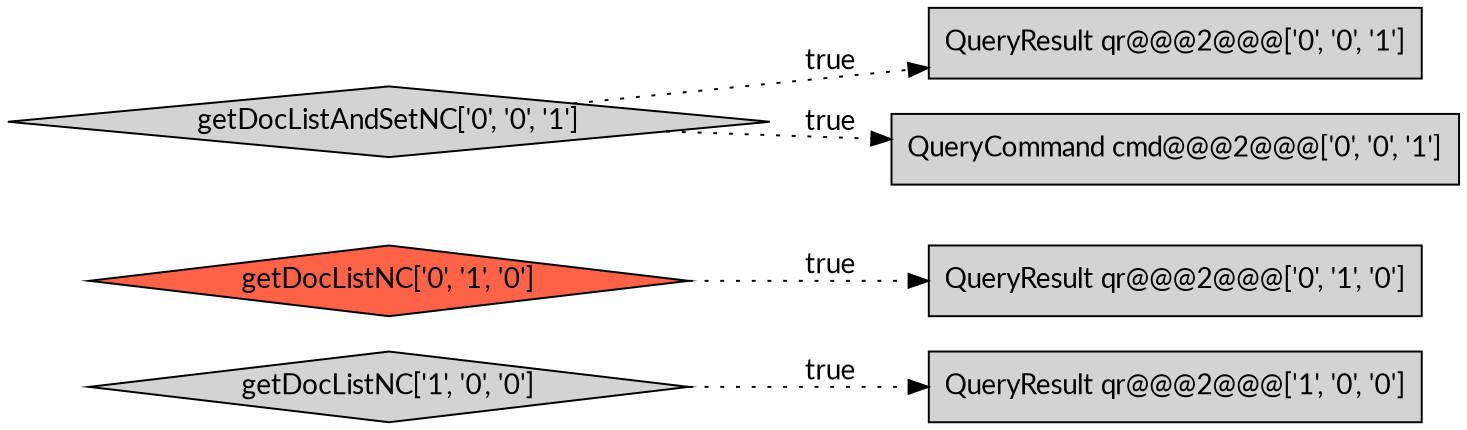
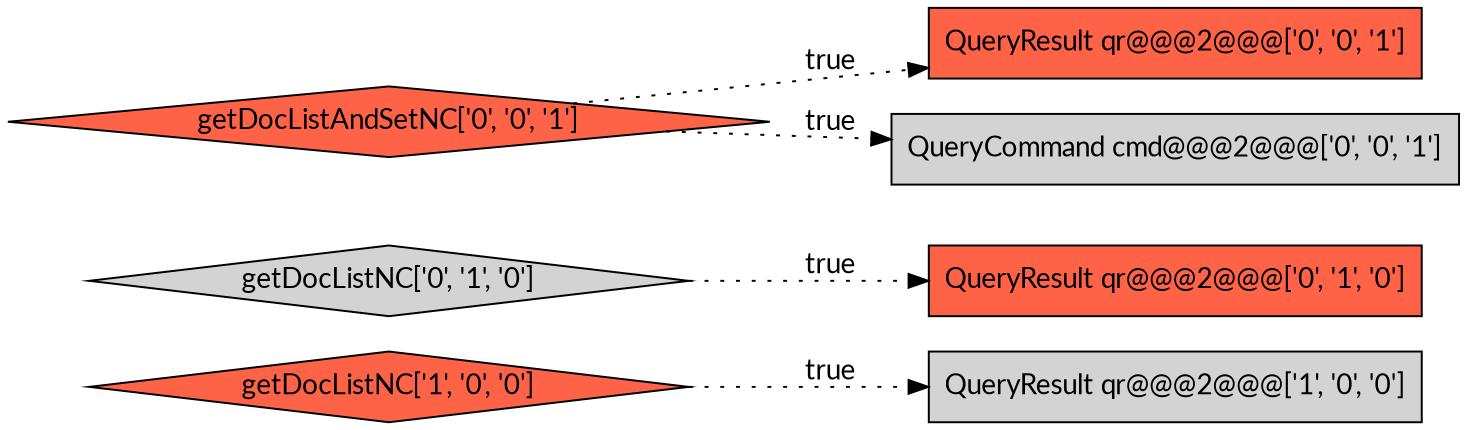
node "QueryResult qr@@@2@@@['0', '0', '1']": fillcolor lightgray -> tomato
node "getDocListAndSetNC['0', '0', '1']": fillcolor lightgray -> tomato
node "getDocListNC['0', '1', '0']": fillcolor tomato -> lightgray
node "QueryResult qr@@@2@@@['0', '1', '0']": fillcolor lightgray -> tomato
node "getDocListNC['1', '0', '0']": fillcolor lightgray -> tomato
